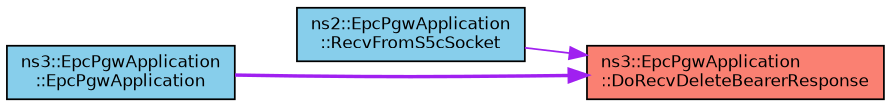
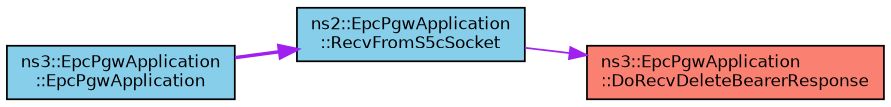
edge "ns3::EpcPgwApplication ::EpcPgwApplication" -> "ns3::EpcPgwApplication ::DoRecvDeleteBearerResponse": now "ns3::EpcPgwApplication ::EpcPgwApplication" -> "ns2::EpcPgwApplication ::RecvFromS5cSocket"
